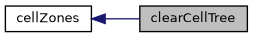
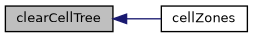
edge "clearCellTree" -> "cellZones": reversed
